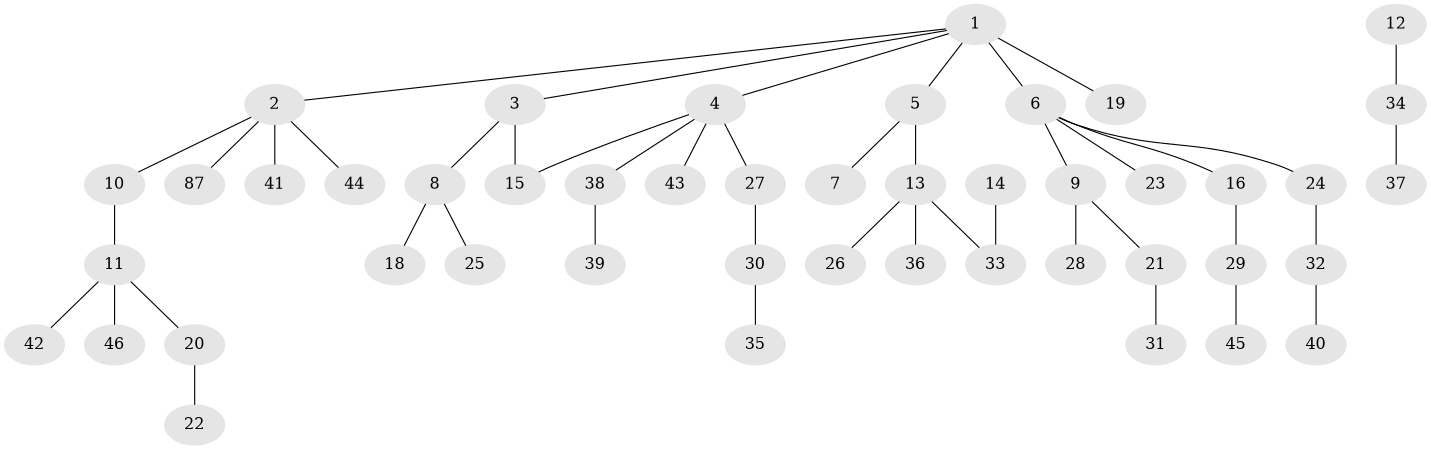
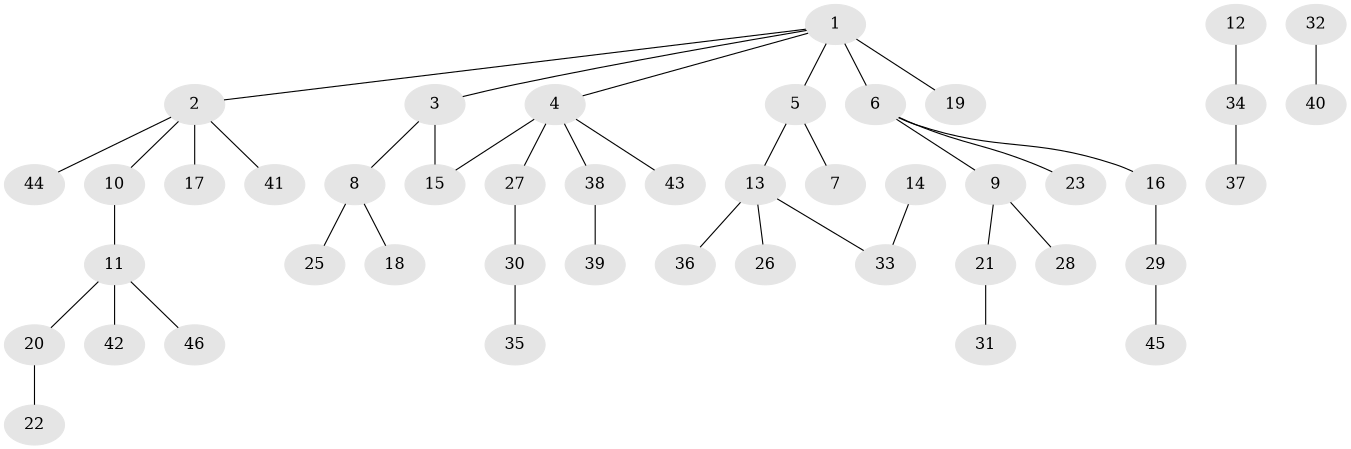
node "87": label "87" -> "17"
node "24": removed
